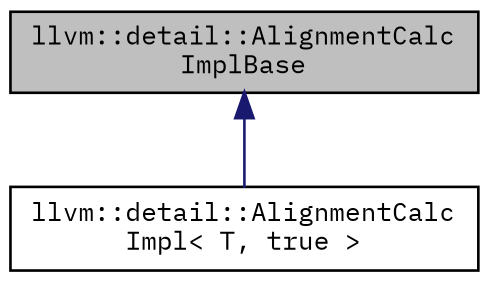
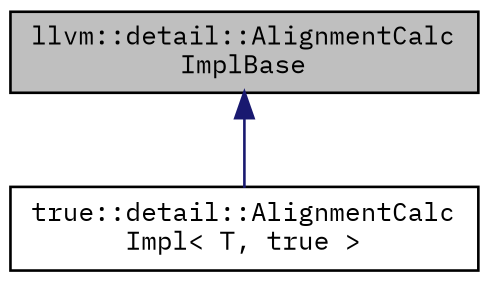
node "llvm::detail::AlignmentCalc Impl< T, true >": label "llvm::detail::AlignmentCalc Impl< T, true >" -> "true::detail::AlignmentCalc Impl< T, true >"
